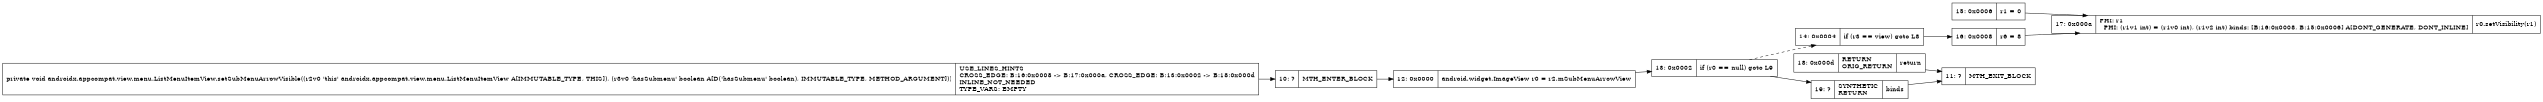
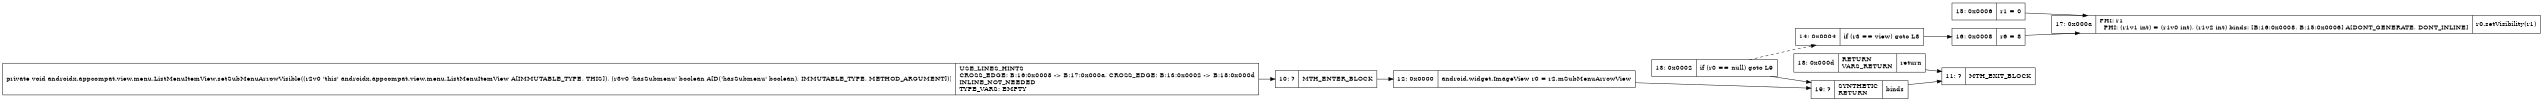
node "18: 0x000d": text "ORIG_RETURN" -> "VARS_RETURN"
edge "12: 0x0000" -> "13: 0x0002": now "12: 0x0000" -> "19: ?"
